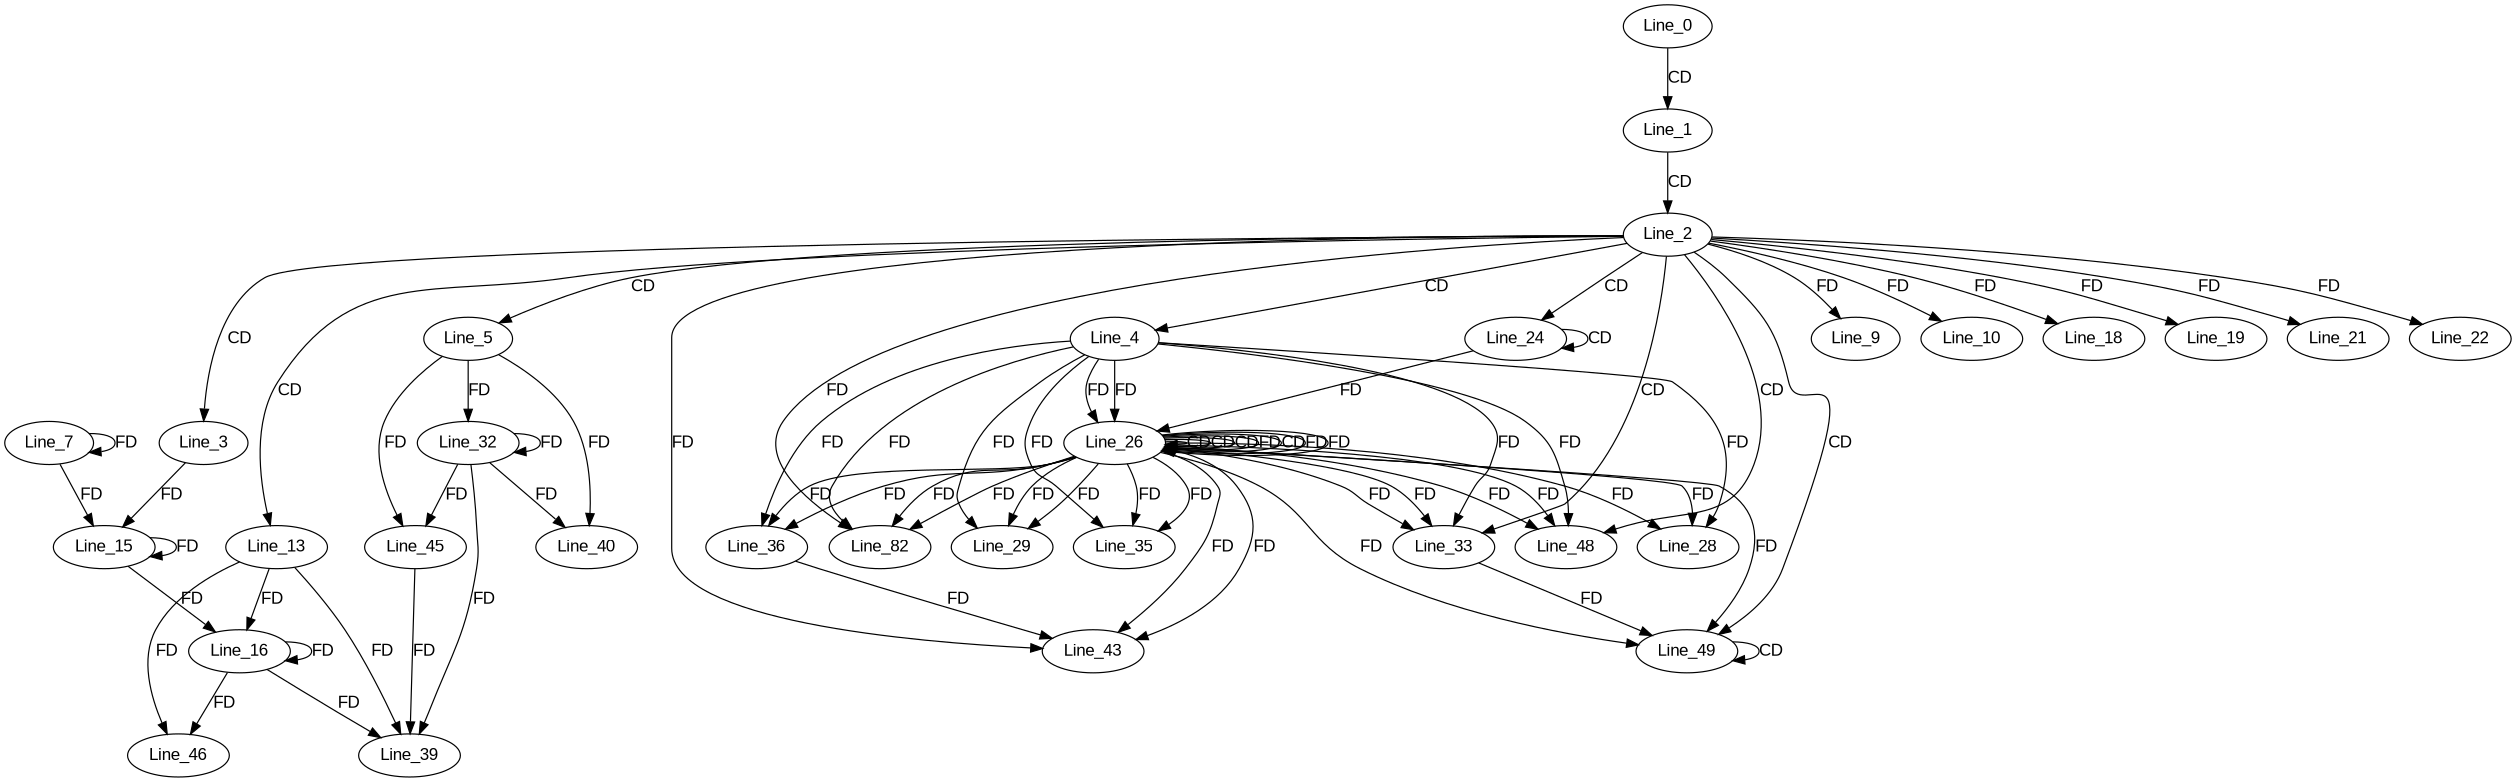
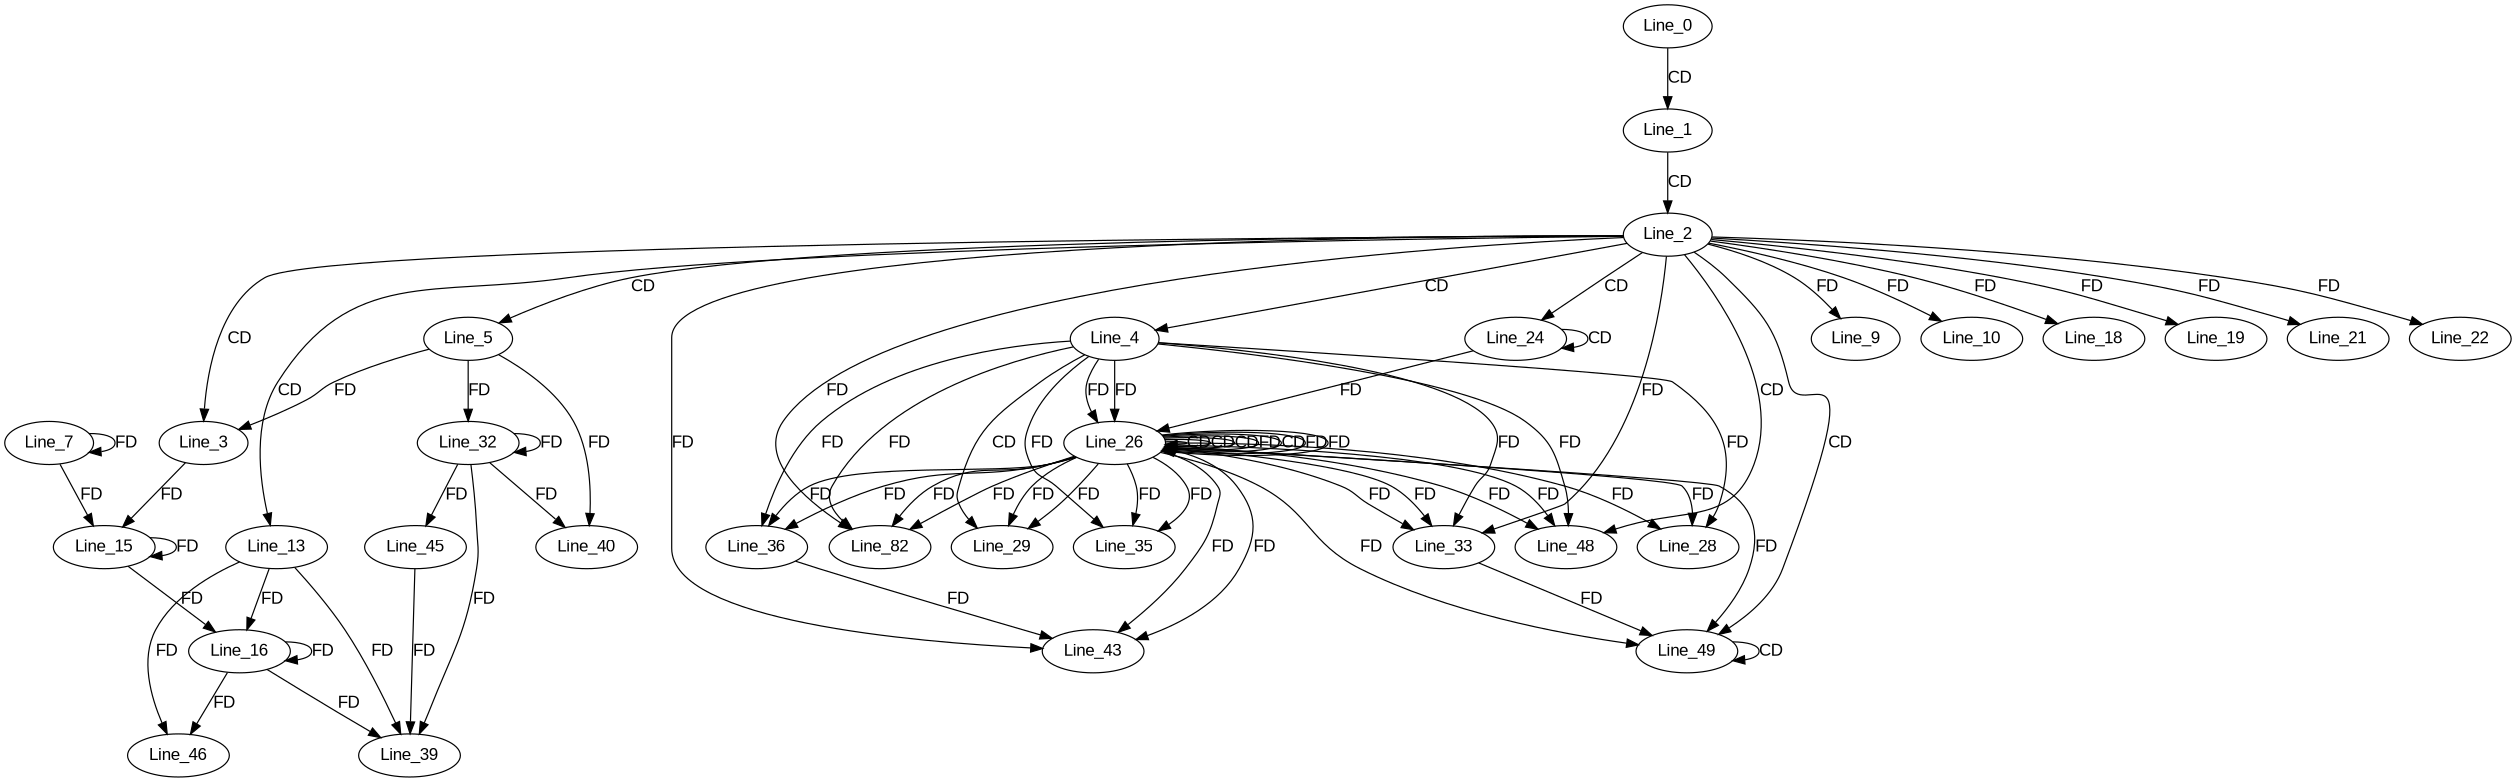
edge "Line_2" -> "Line_33": label "CD" -> "FD"
edge "Line_5" -> "Line_45": now "Line_5" -> "Line_3"
edge "Line_4" -> "Line_29": label "FD" -> "CD"
